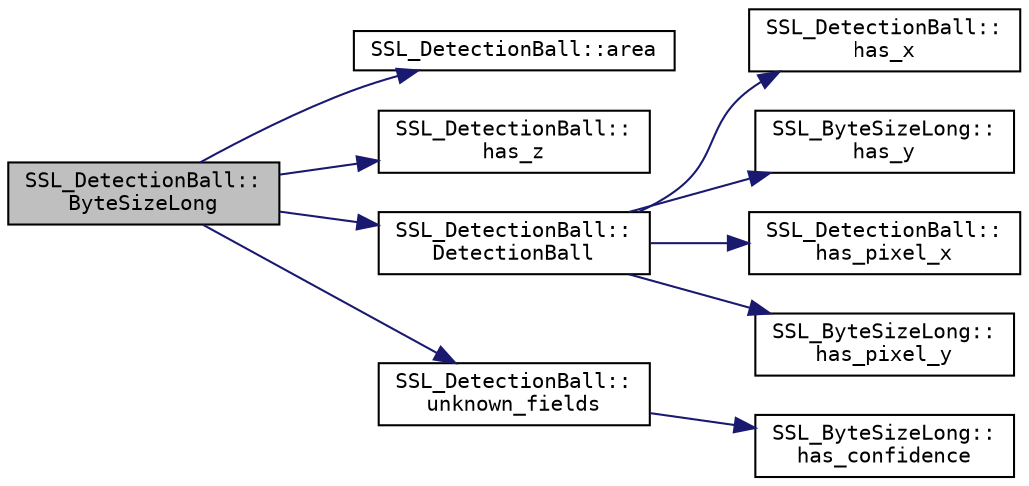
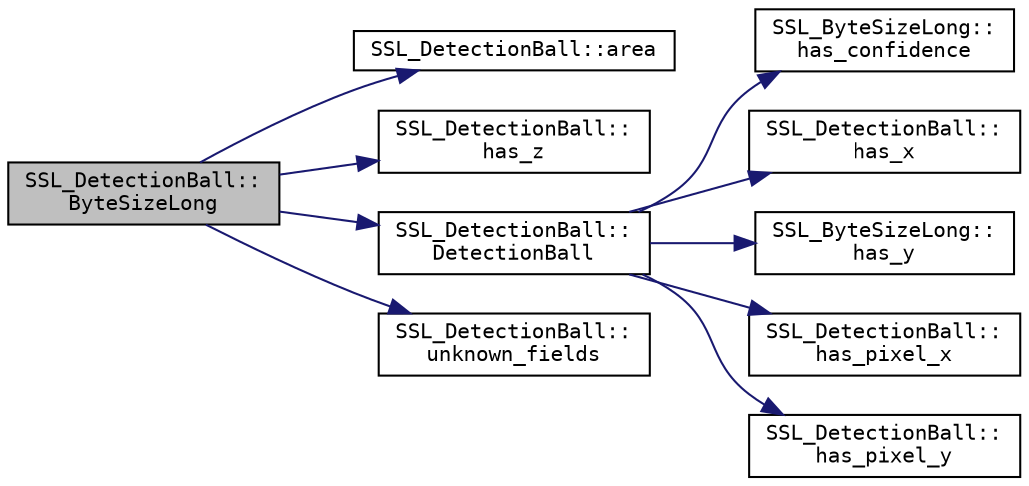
node "SSL_ByteSizeLong:: has_pixel_y": label "SSL_ByteSizeLong:: has_pixel_y" -> "SSL_DetectionBall:: has_pixel_y"
edge "SSL_DetectionBall:: unknown_fields" -> "SSL_ByteSizeLong:: has_confidence": now "SSL_DetectionBall:: DetectionBall" -> "SSL_ByteSizeLong:: has_confidence"
